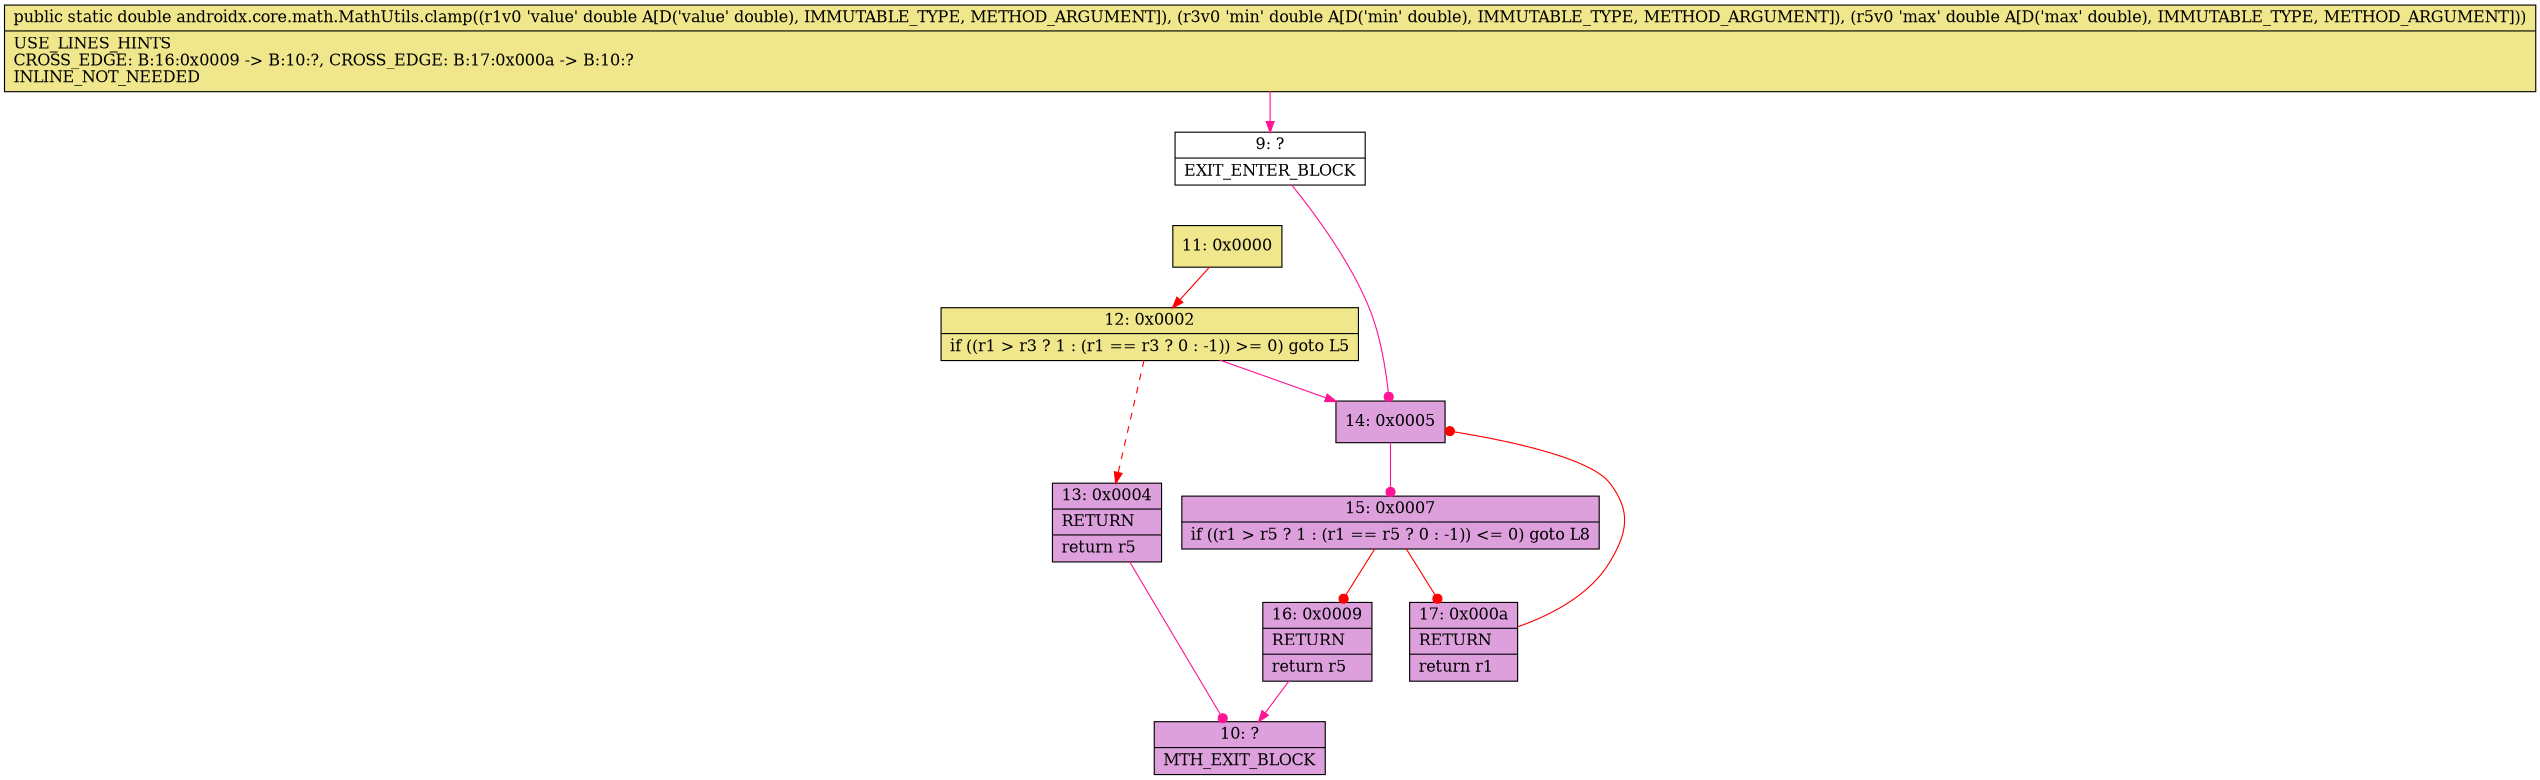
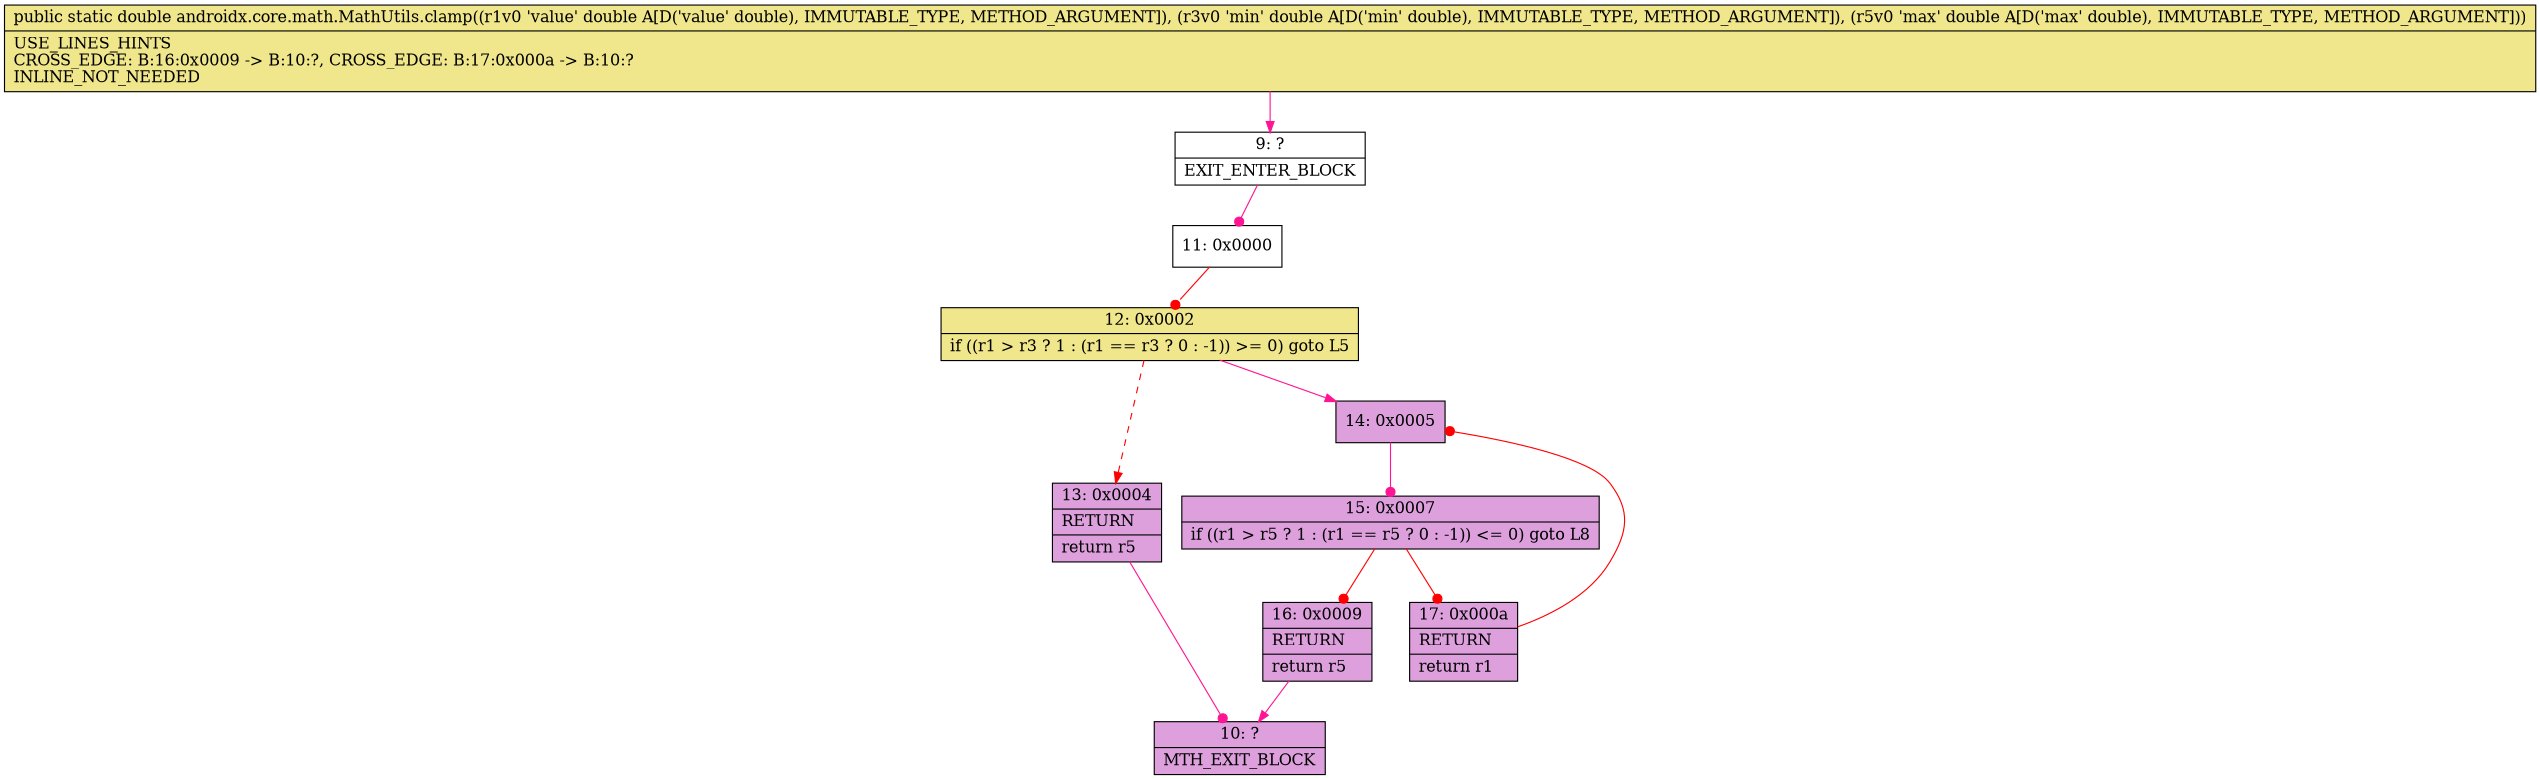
node "11: 0x0000": fillcolor khaki -> white
edge "9: ?" -> "14: 0x0005": now "9: ?" -> "11: 0x0000"
edge "11: 0x0000" -> "12: 0x0002": arrowhead normal -> dot
